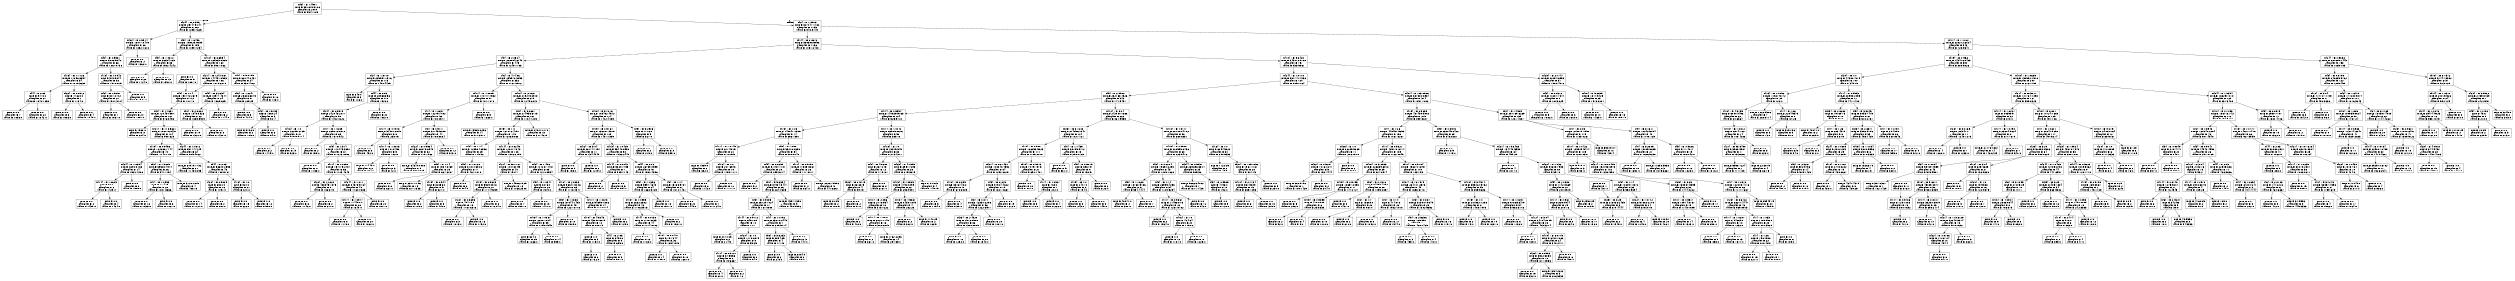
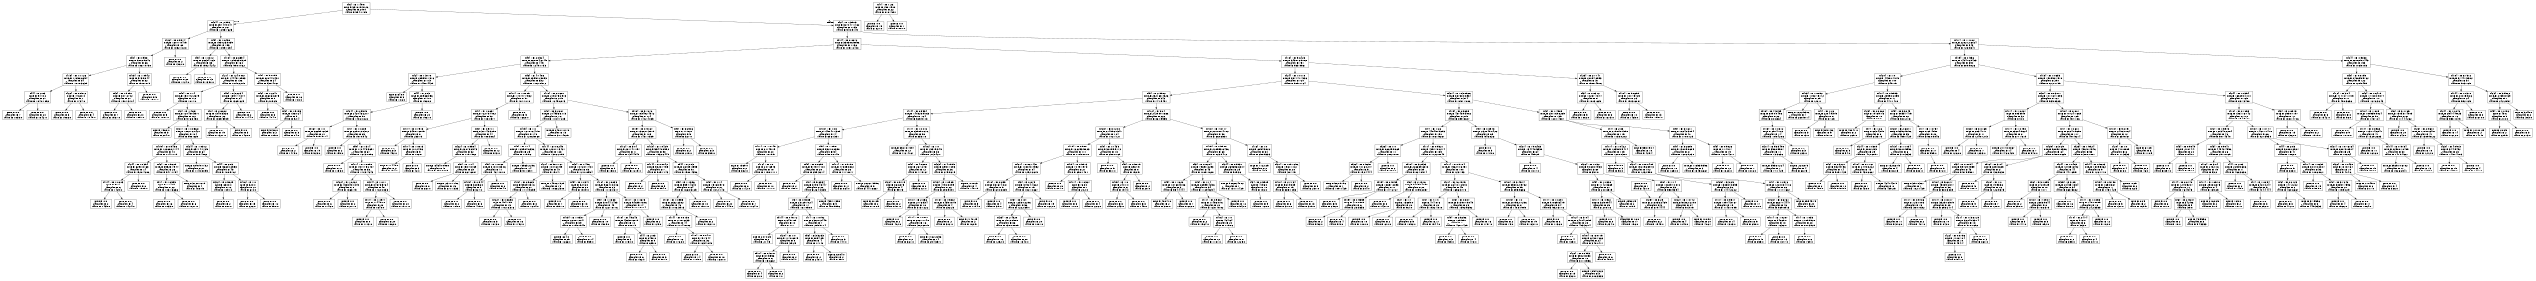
edge "mse = 0.0 samples = 5 value = 1887.0" -> "X[8] <= 1.14 mse = 150442.2679 samples = 112 value = 1017.0": reversed
node "X[2] <= 1.5193 mse = 1360.24 samples = 5 value = 92.4": label "X[2] <= 1.5193 mse = 1360.24 samples = 5 value = 92.4" -> "X[2] <= 1.5193 mse = 1360.24 value = 5 value = 92.4"
node "mse = 0.0 samples = 5 samples = 1882.0": label "mse = 0.0 samples = 5 samples = 1882.0" -> "mse = 0.0 samples = 5 value = 1882.0"
edge "mse = 73563.2296 samples = 14 value = 911.3571" -> "X[8] <= 1.14 mse = 103584.6336 samples = 25 value = 715.92": reversed
edge "X[1] <= 1.0754 mse = 65.4098 samples = 26 value = 560.8846" -> "mse = 0.0 samples = 9 value = 572.0": now "mse = 0.0 samples = 17 value = 555.0" -> "mse = 0.0 samples = 9 value = 572.0"
node "mse = 35218.4097 samples = 12 value = 712.4167": added
node "mse = 0.0 samples = 3 value = 0.0": removed
node "mse = 0.0 samples = 15 value = 908.0": added
edge "mse = 0.0 samples = 11 value = 376.0" -> "X[11] <= 0.9786 mse = 125.1006 samples = 13 value = 380.7692": reversed
edge "X[25] <= 3.29 mse = 20485.1834 samples = 34 value = 363.5882" -> "mse = 0.0 samples = 2 value = 390.0": now "X[6] <= 3.1899 mse = 27205.29 samples = 10 value = 707.1" -> "mse = 0.0 samples = 2 value = 390.0"
node "mse = 0.0 samples = 14 value = 1121.0": removed
node "mse = 4162.25 samples = 2 value = 97.5": label "mse = 4162.25 samples = 2 value = 97.5" -> "mse = 2162.25 samples = 2 value = 97.5"
node "mse = 16.0 samples = 17 value = 196.0": label "mse = 16.0 samples = 17 value = 196.0" -> "samples = 16.0 samples = 17 value = 196.0"
edge "X[1] <= 1.033 mse = 1185.9528 samples = 28 value = 801.3929" -> "X[7] <= 1.26 mse = 158.1508 samples = 22 value = 818.4091": removed
edge "mse = 0.0 samples = 3 value = 1150.0" -> "mse = 0.0 samples = 6 value = 752.0": now "X[4] <= 2.83 mse = 6498.0 samples = 9 value = 695.0" -> "mse = 0.0 samples = 6 value = 752.0"
